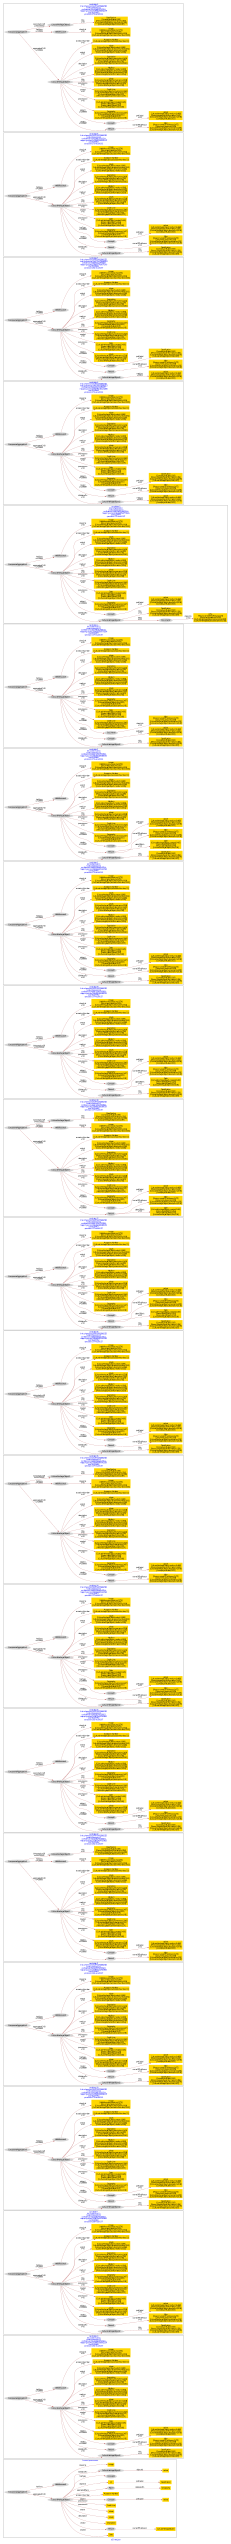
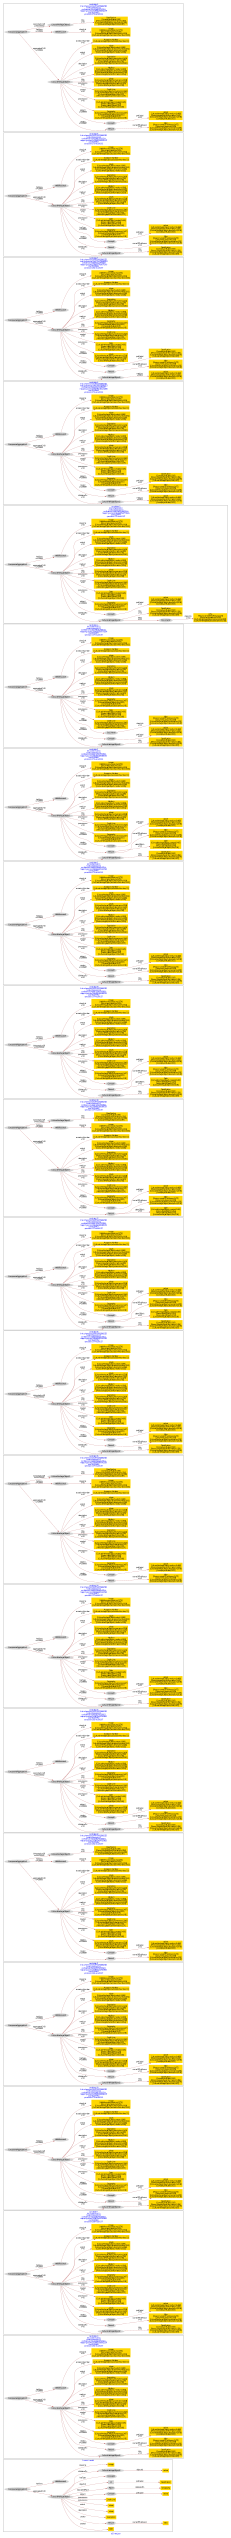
cluster "1-correct provenance": label "1-correct provenance" -> "1-correct model"
node "id": fillcolor gold -> lightgray
node "Accession Number": removed
node "CulturalHeritageObject": label "CulturalHeritageObject" -> "Who"
